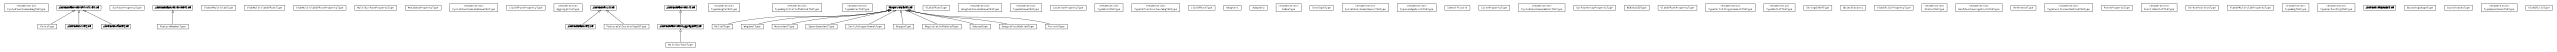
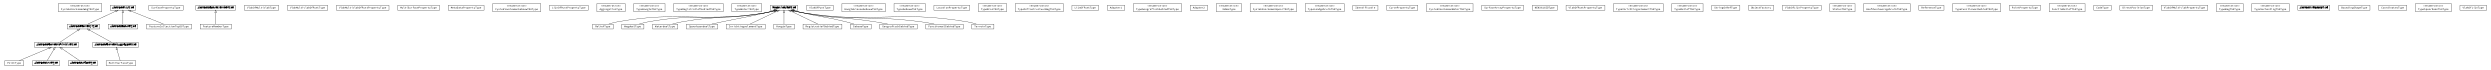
node "TypeGeografischGebiedT50Type": added
node "EnvelopeType": removed
node "CodeType": added
edge "AbstractGeometryType" -> "AbstractGMLType": added
node "FunctioneelGebiedType": added
edge "AbstractGeometricPrimitiveType" -> "AbstractGeometryType": added
